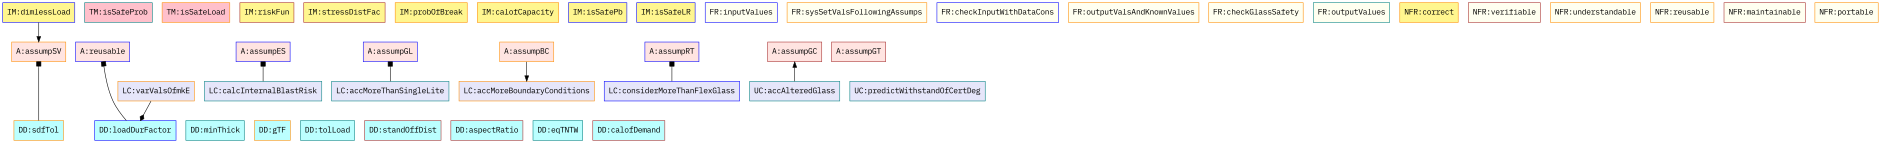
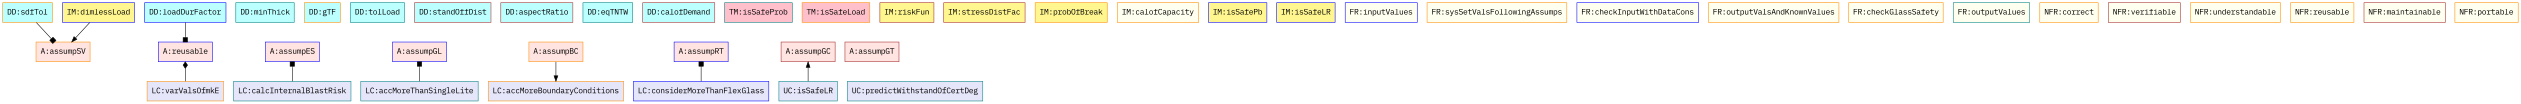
node "IM:calofCapacity": fillcolor khaki1 -> ivory
node "NFR:correct": fillcolor khaki1 -> ivory
node "UC:accAlteredGlass": label "UC:accAlteredGlass" -> "UC:isSafeLR"
edge "LC:varValsOfmkE" -> "DD:loadDurFactor": now "LC:varValsOfmkE" -> "A:reusable"
